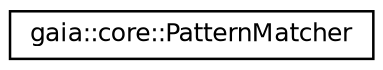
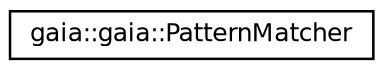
node "gaia::core::PatternMatcher": label "gaia::core::PatternMatcher" -> "gaia::gaia::PatternMatcher"
